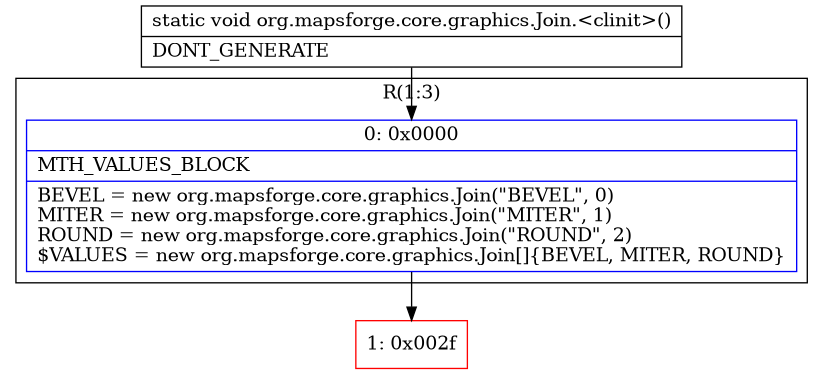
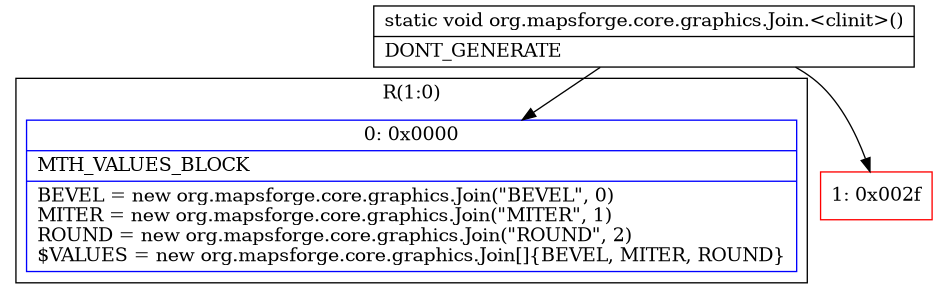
cluster "R(1:3)": label "R(1:3)" -> "R(1:0)"
edge "0: 0x0000" -> "1: 0x002f": now "static void org.mapsforge.core.graphics.Join.<clinit>()" -> "1: 0x002f"
